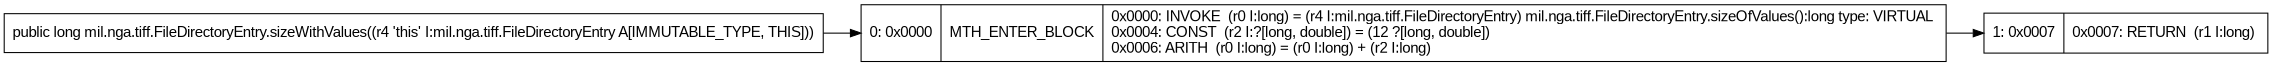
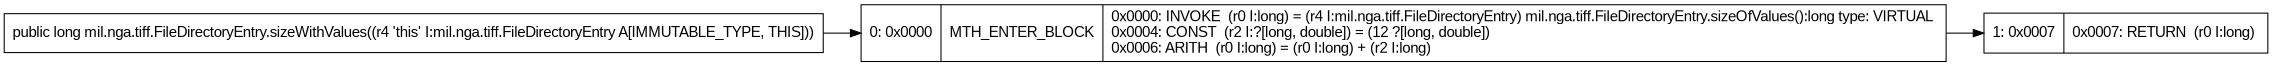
node "1: 0x0007": text "0x0007: RETURN  (r1 I:long)" -> "0x0007: RETURN  (r0 I:long)"
